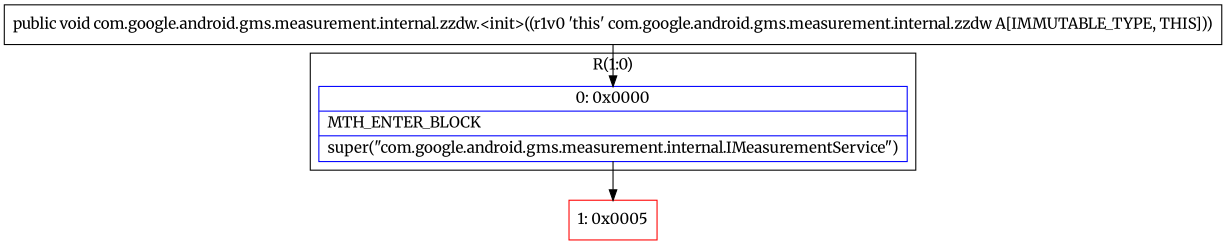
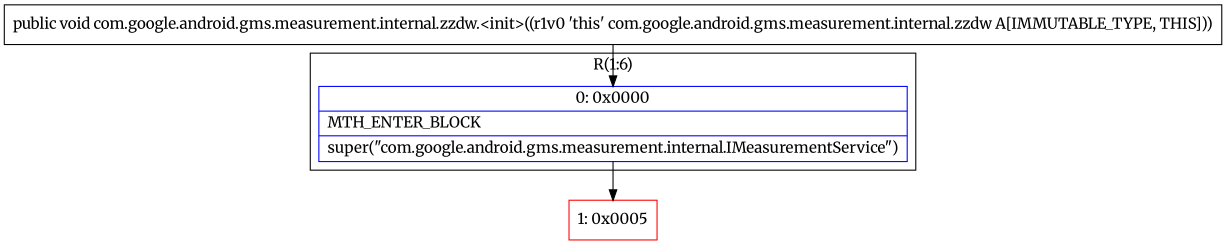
cluster "R(1:0)": label "R(1:0)" -> "R(1:6)"
